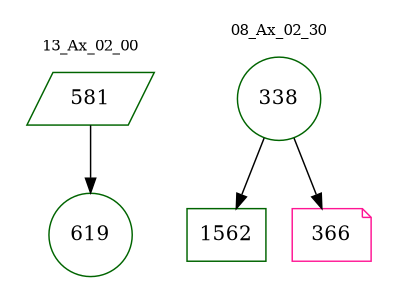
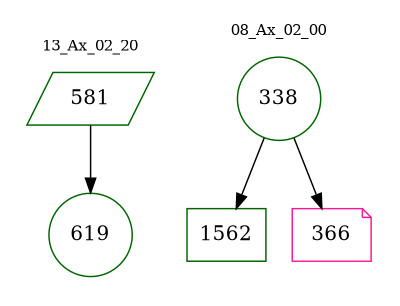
cluster "08_Ax_02_30": label "08_Ax_02_30" -> "08_Ax_02_00"
cluster "13_Ax_02_00": label "13_Ax_02_00" -> "13_Ax_02_20"
